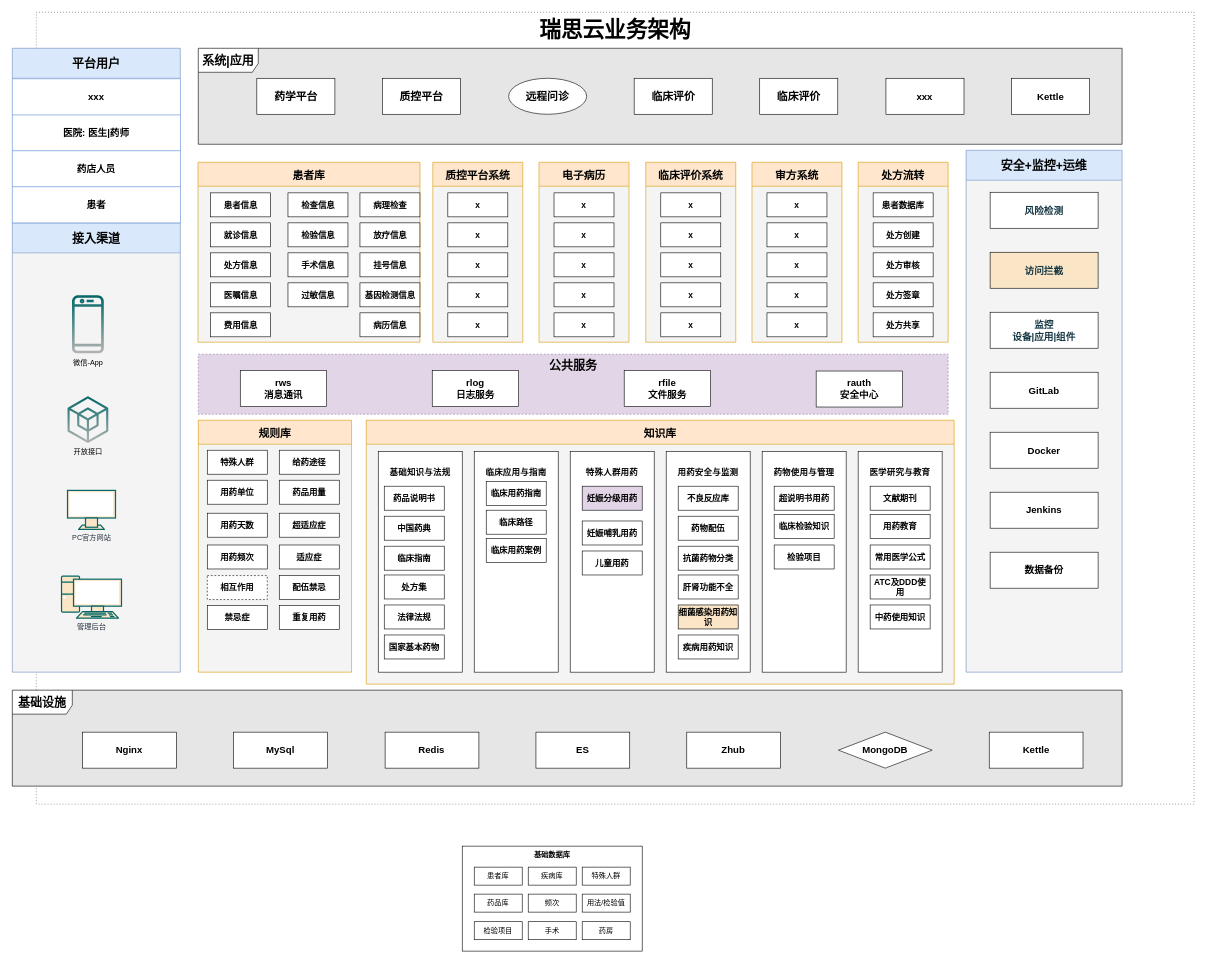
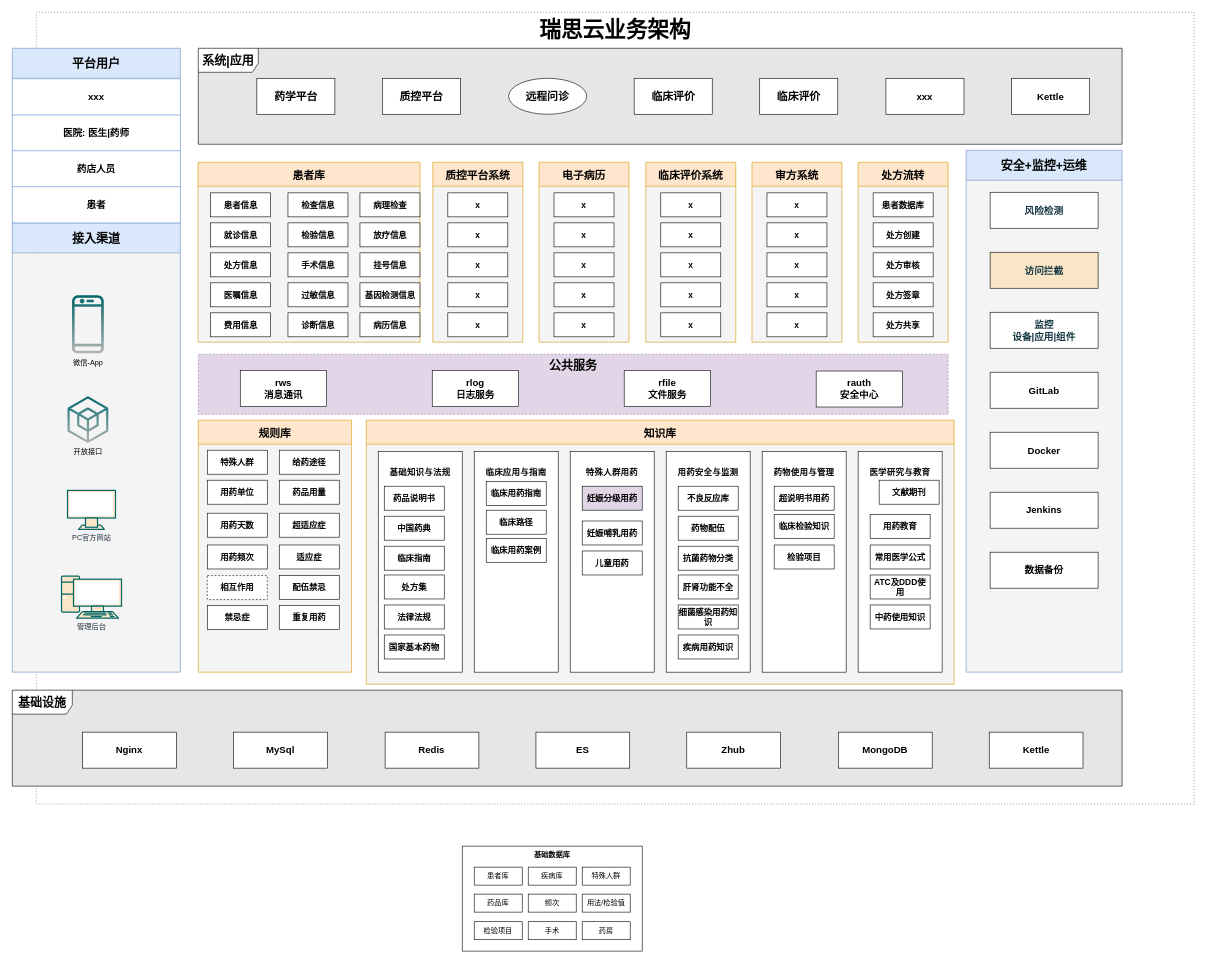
node "诊断信息": added
node "文献期刊": moved (900, 498) -> (909, 492)
node "细菌感染用药知识": fillcolor #fae5c7 -> #ffffff
node "MongoDB": shape diamond -> rectangle
